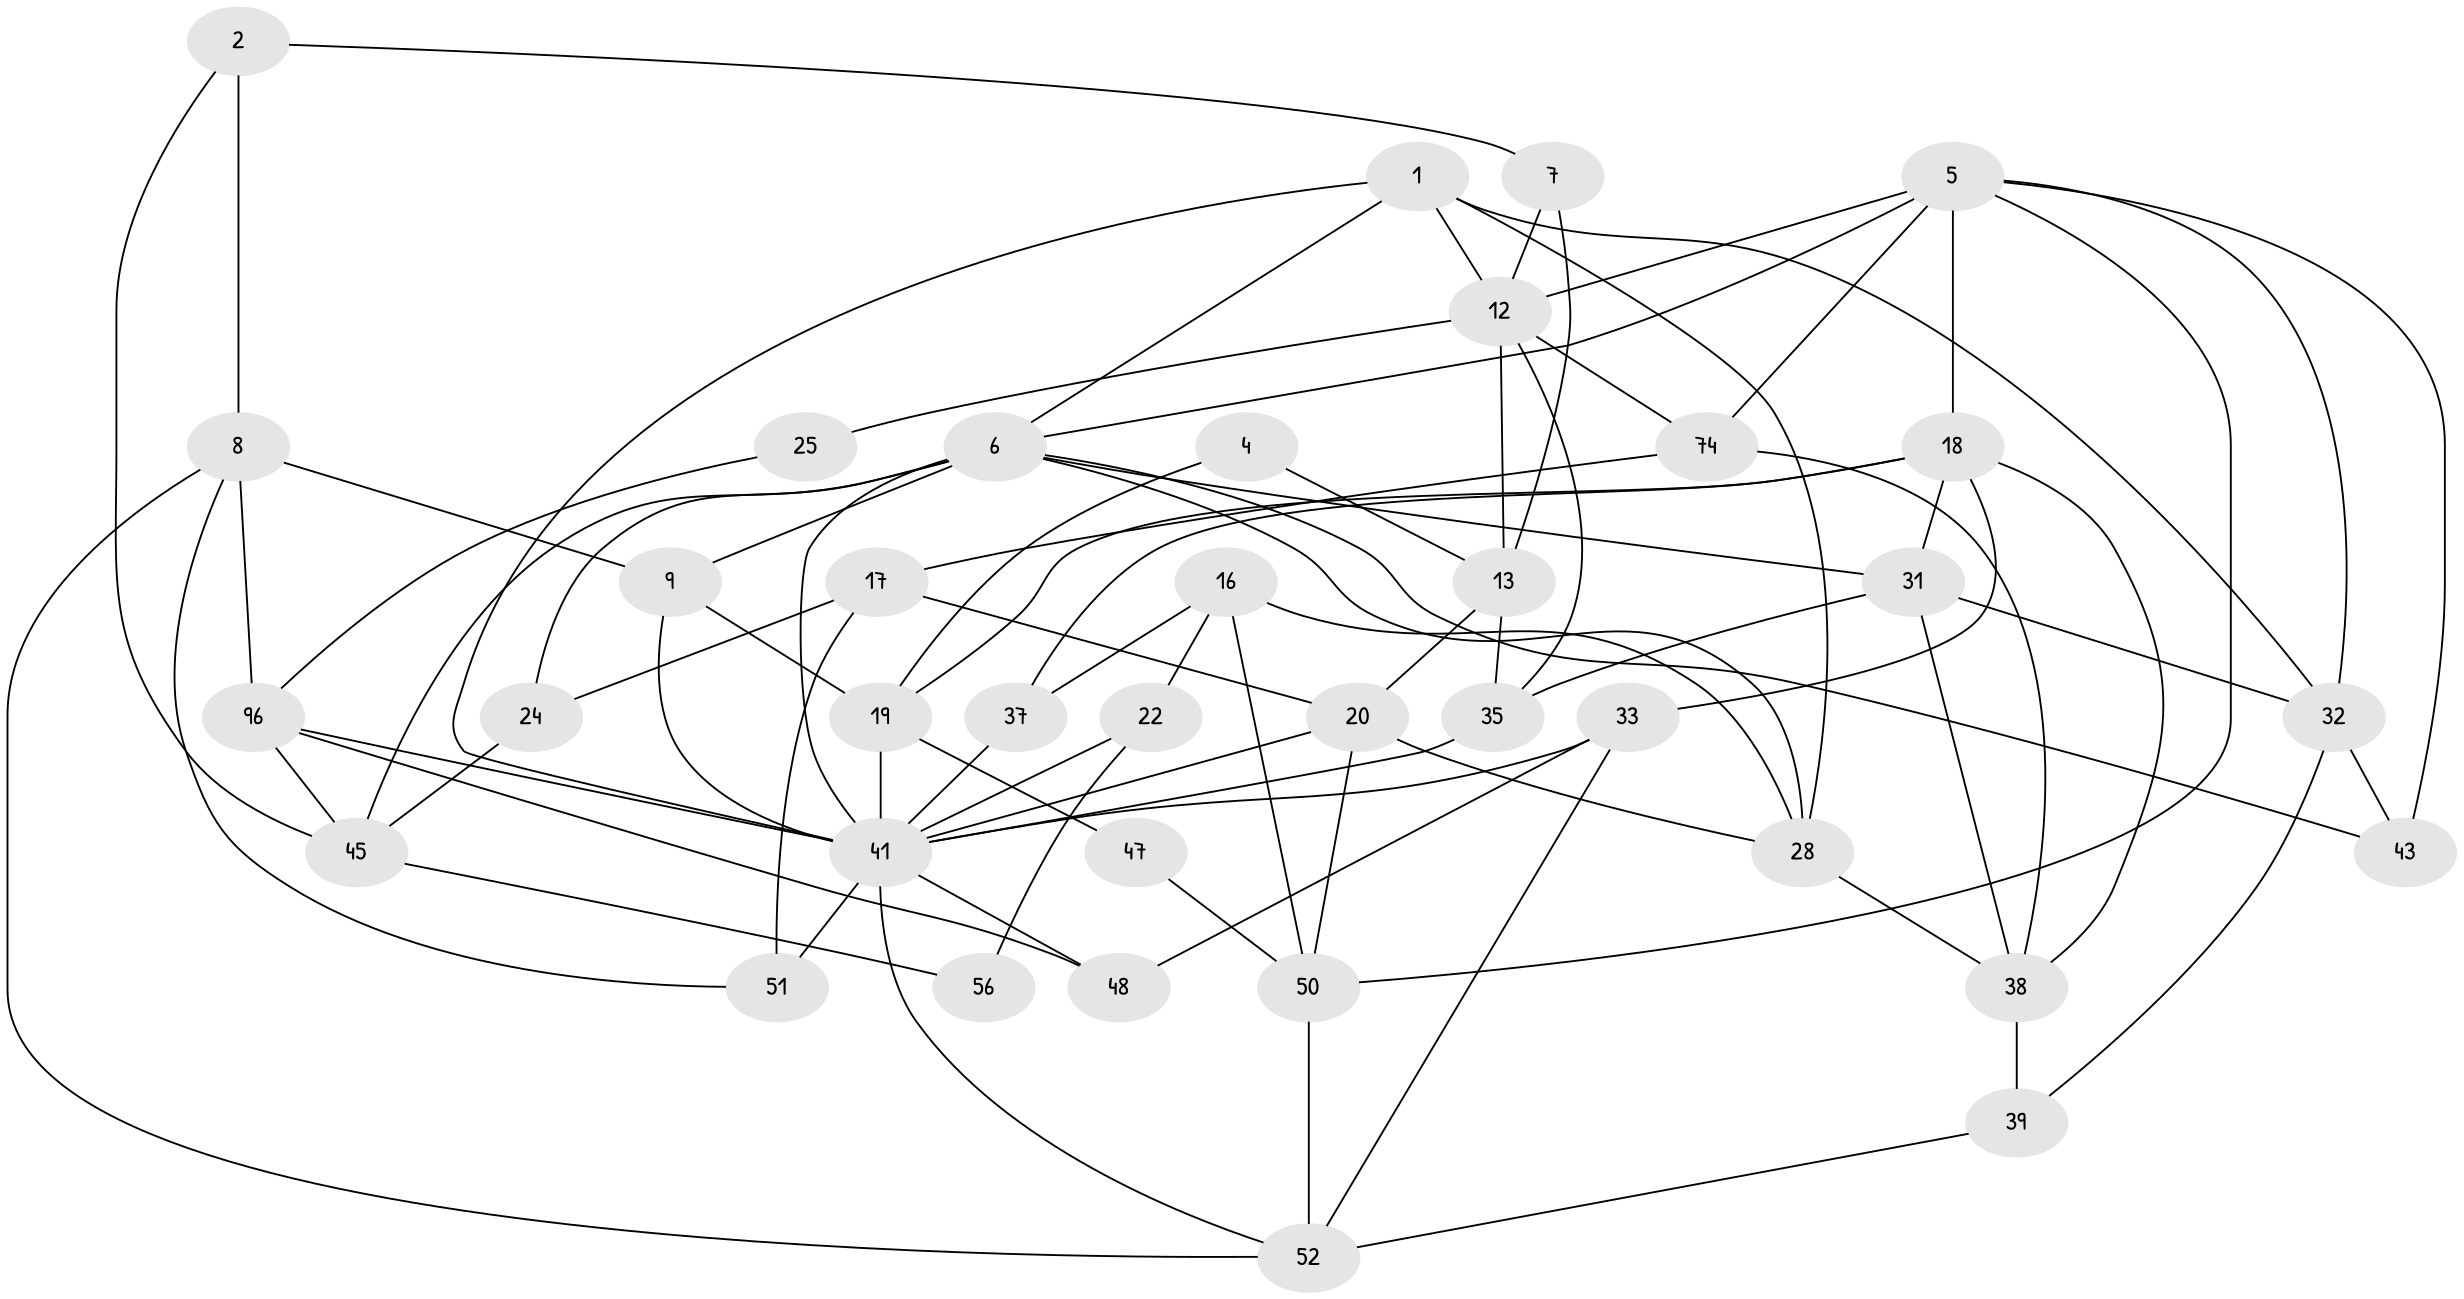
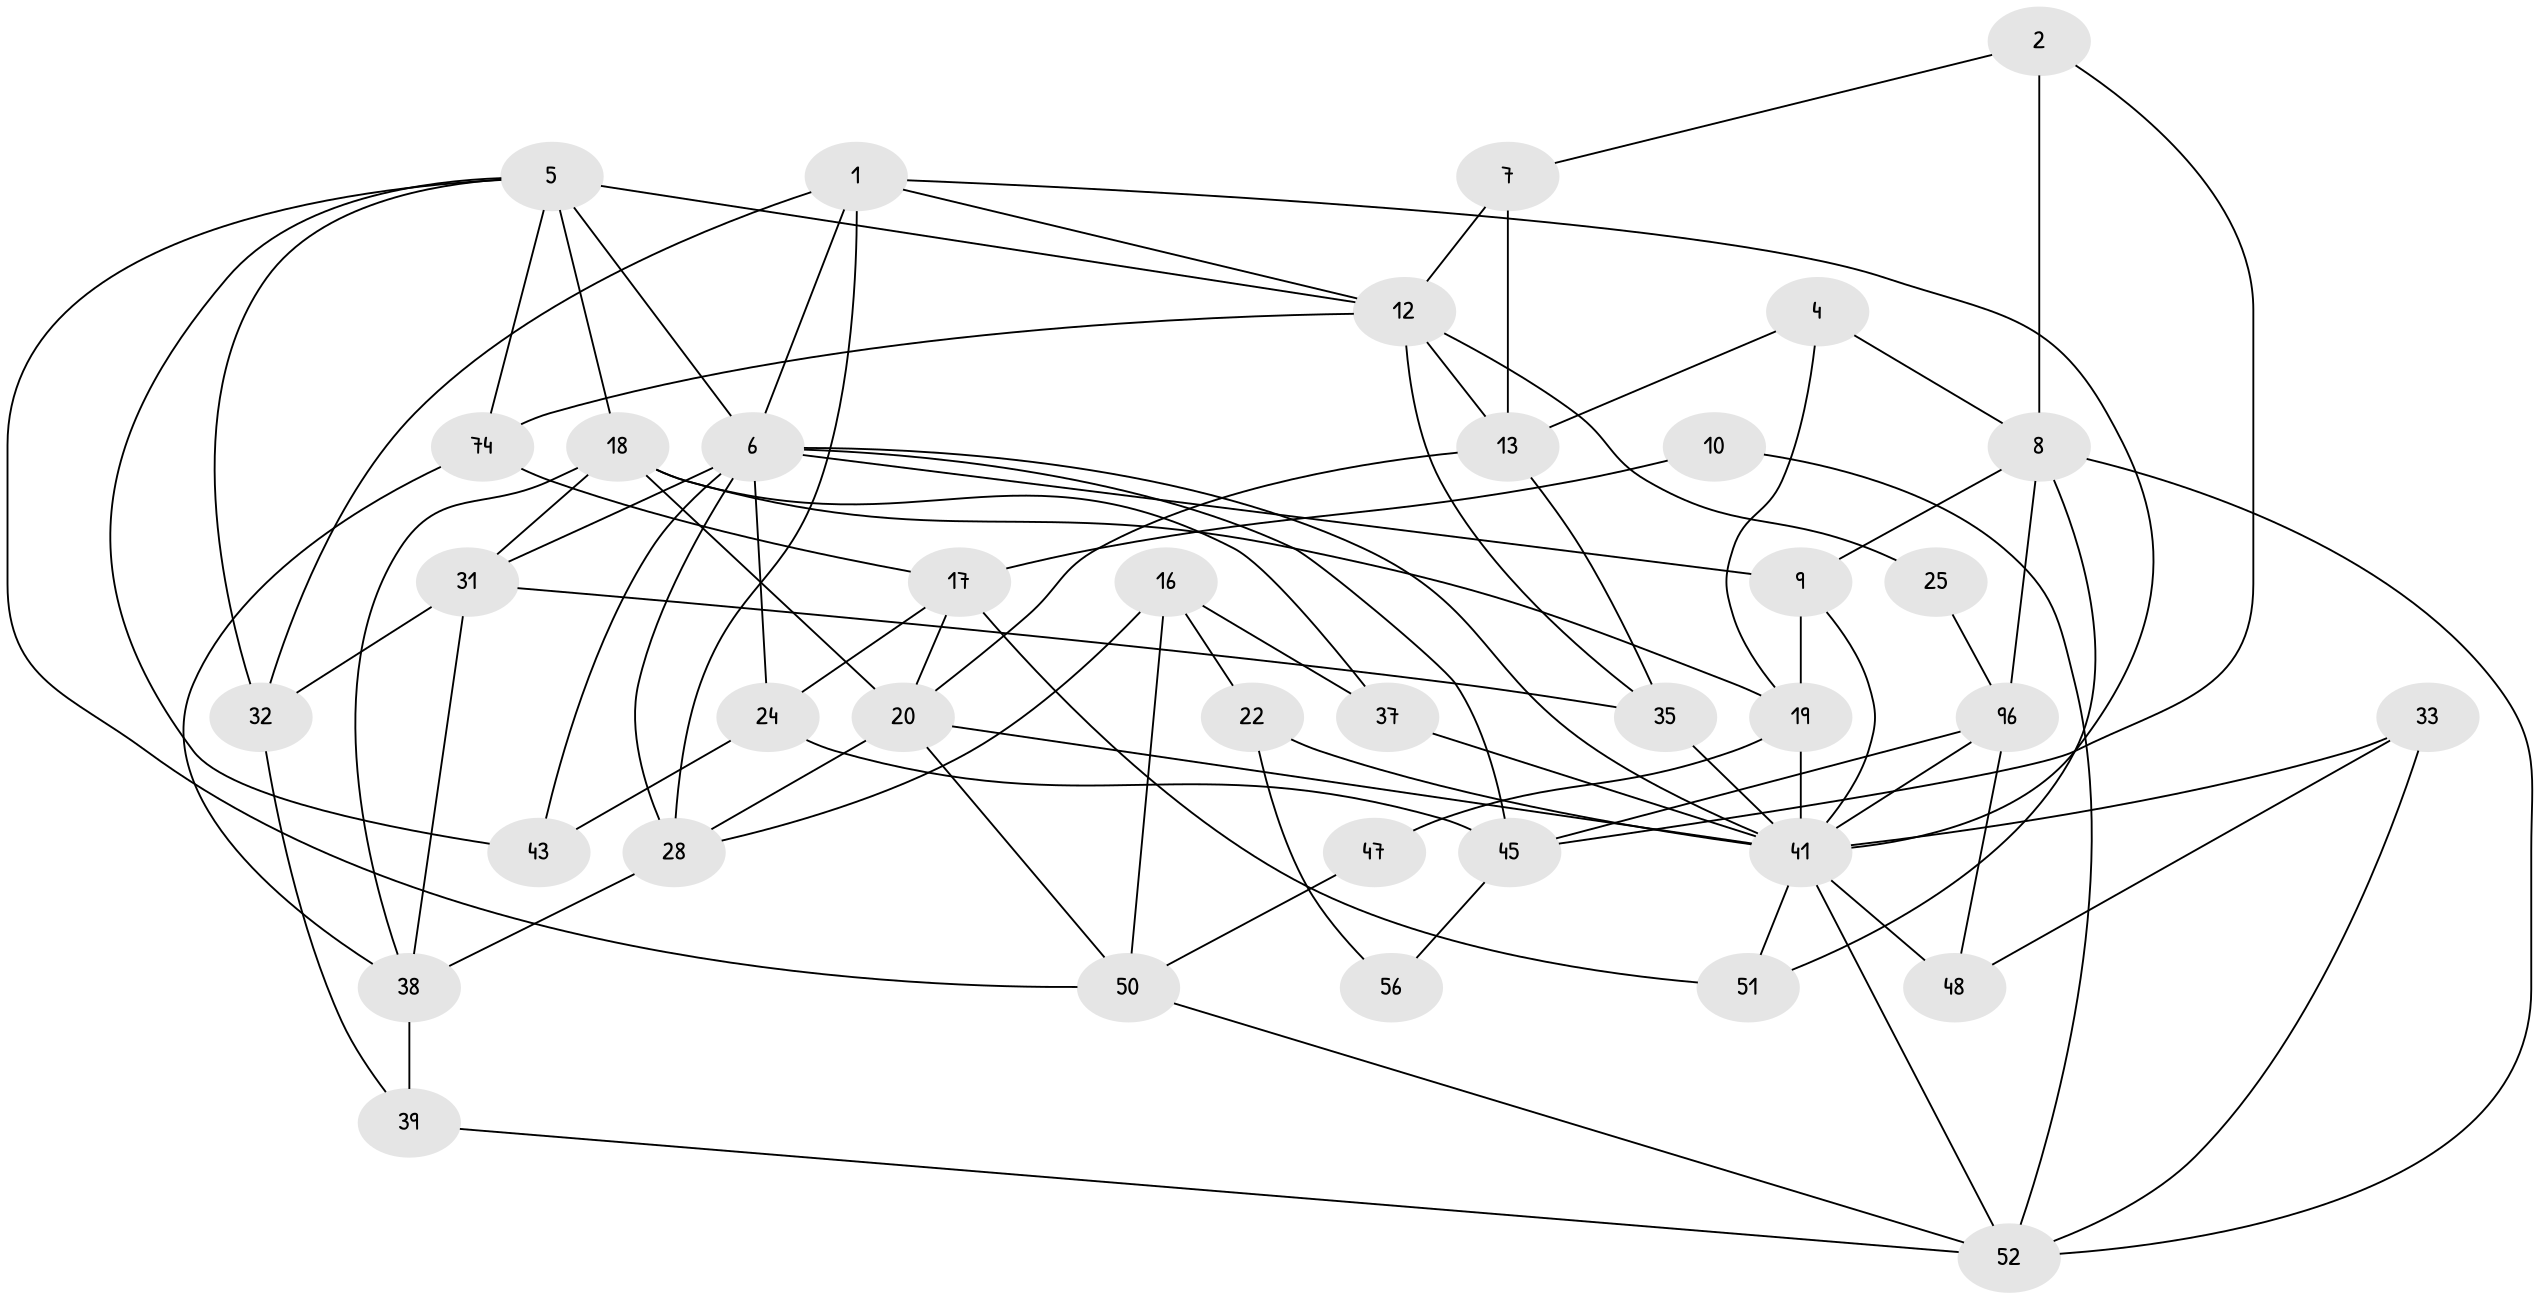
edge "4" -- "8": added
node "10": added
edge "18" -- "33": now "18" -- "20"
edge "32" -- "43": now "24" -- "43"
